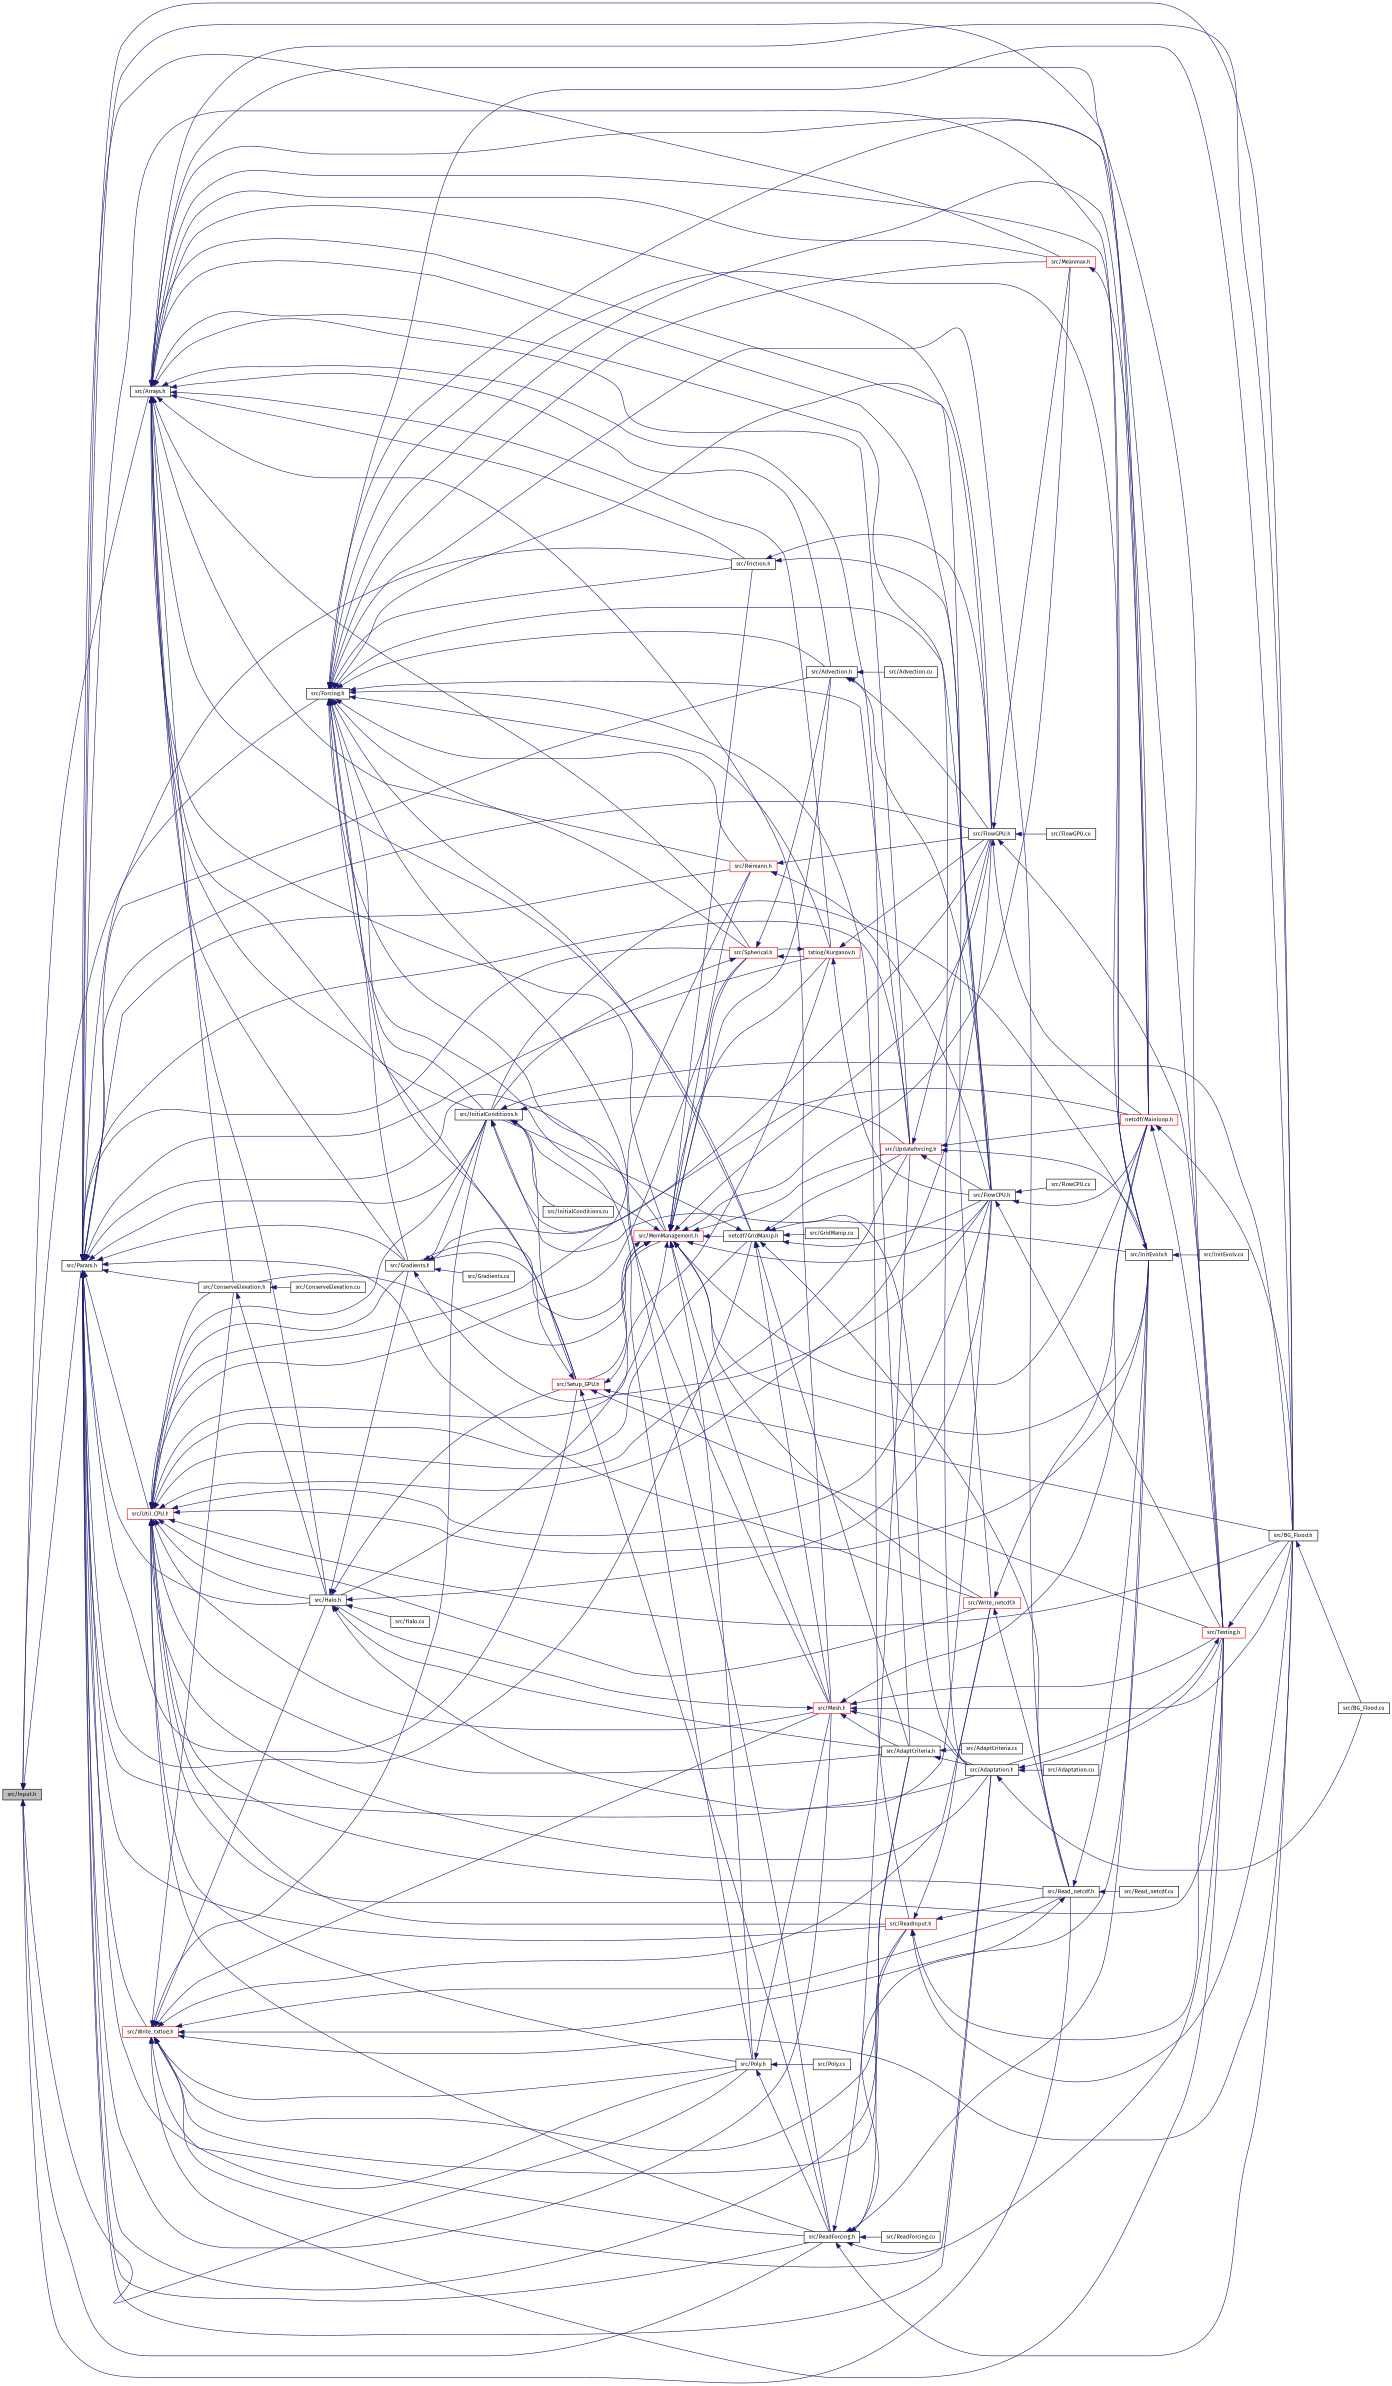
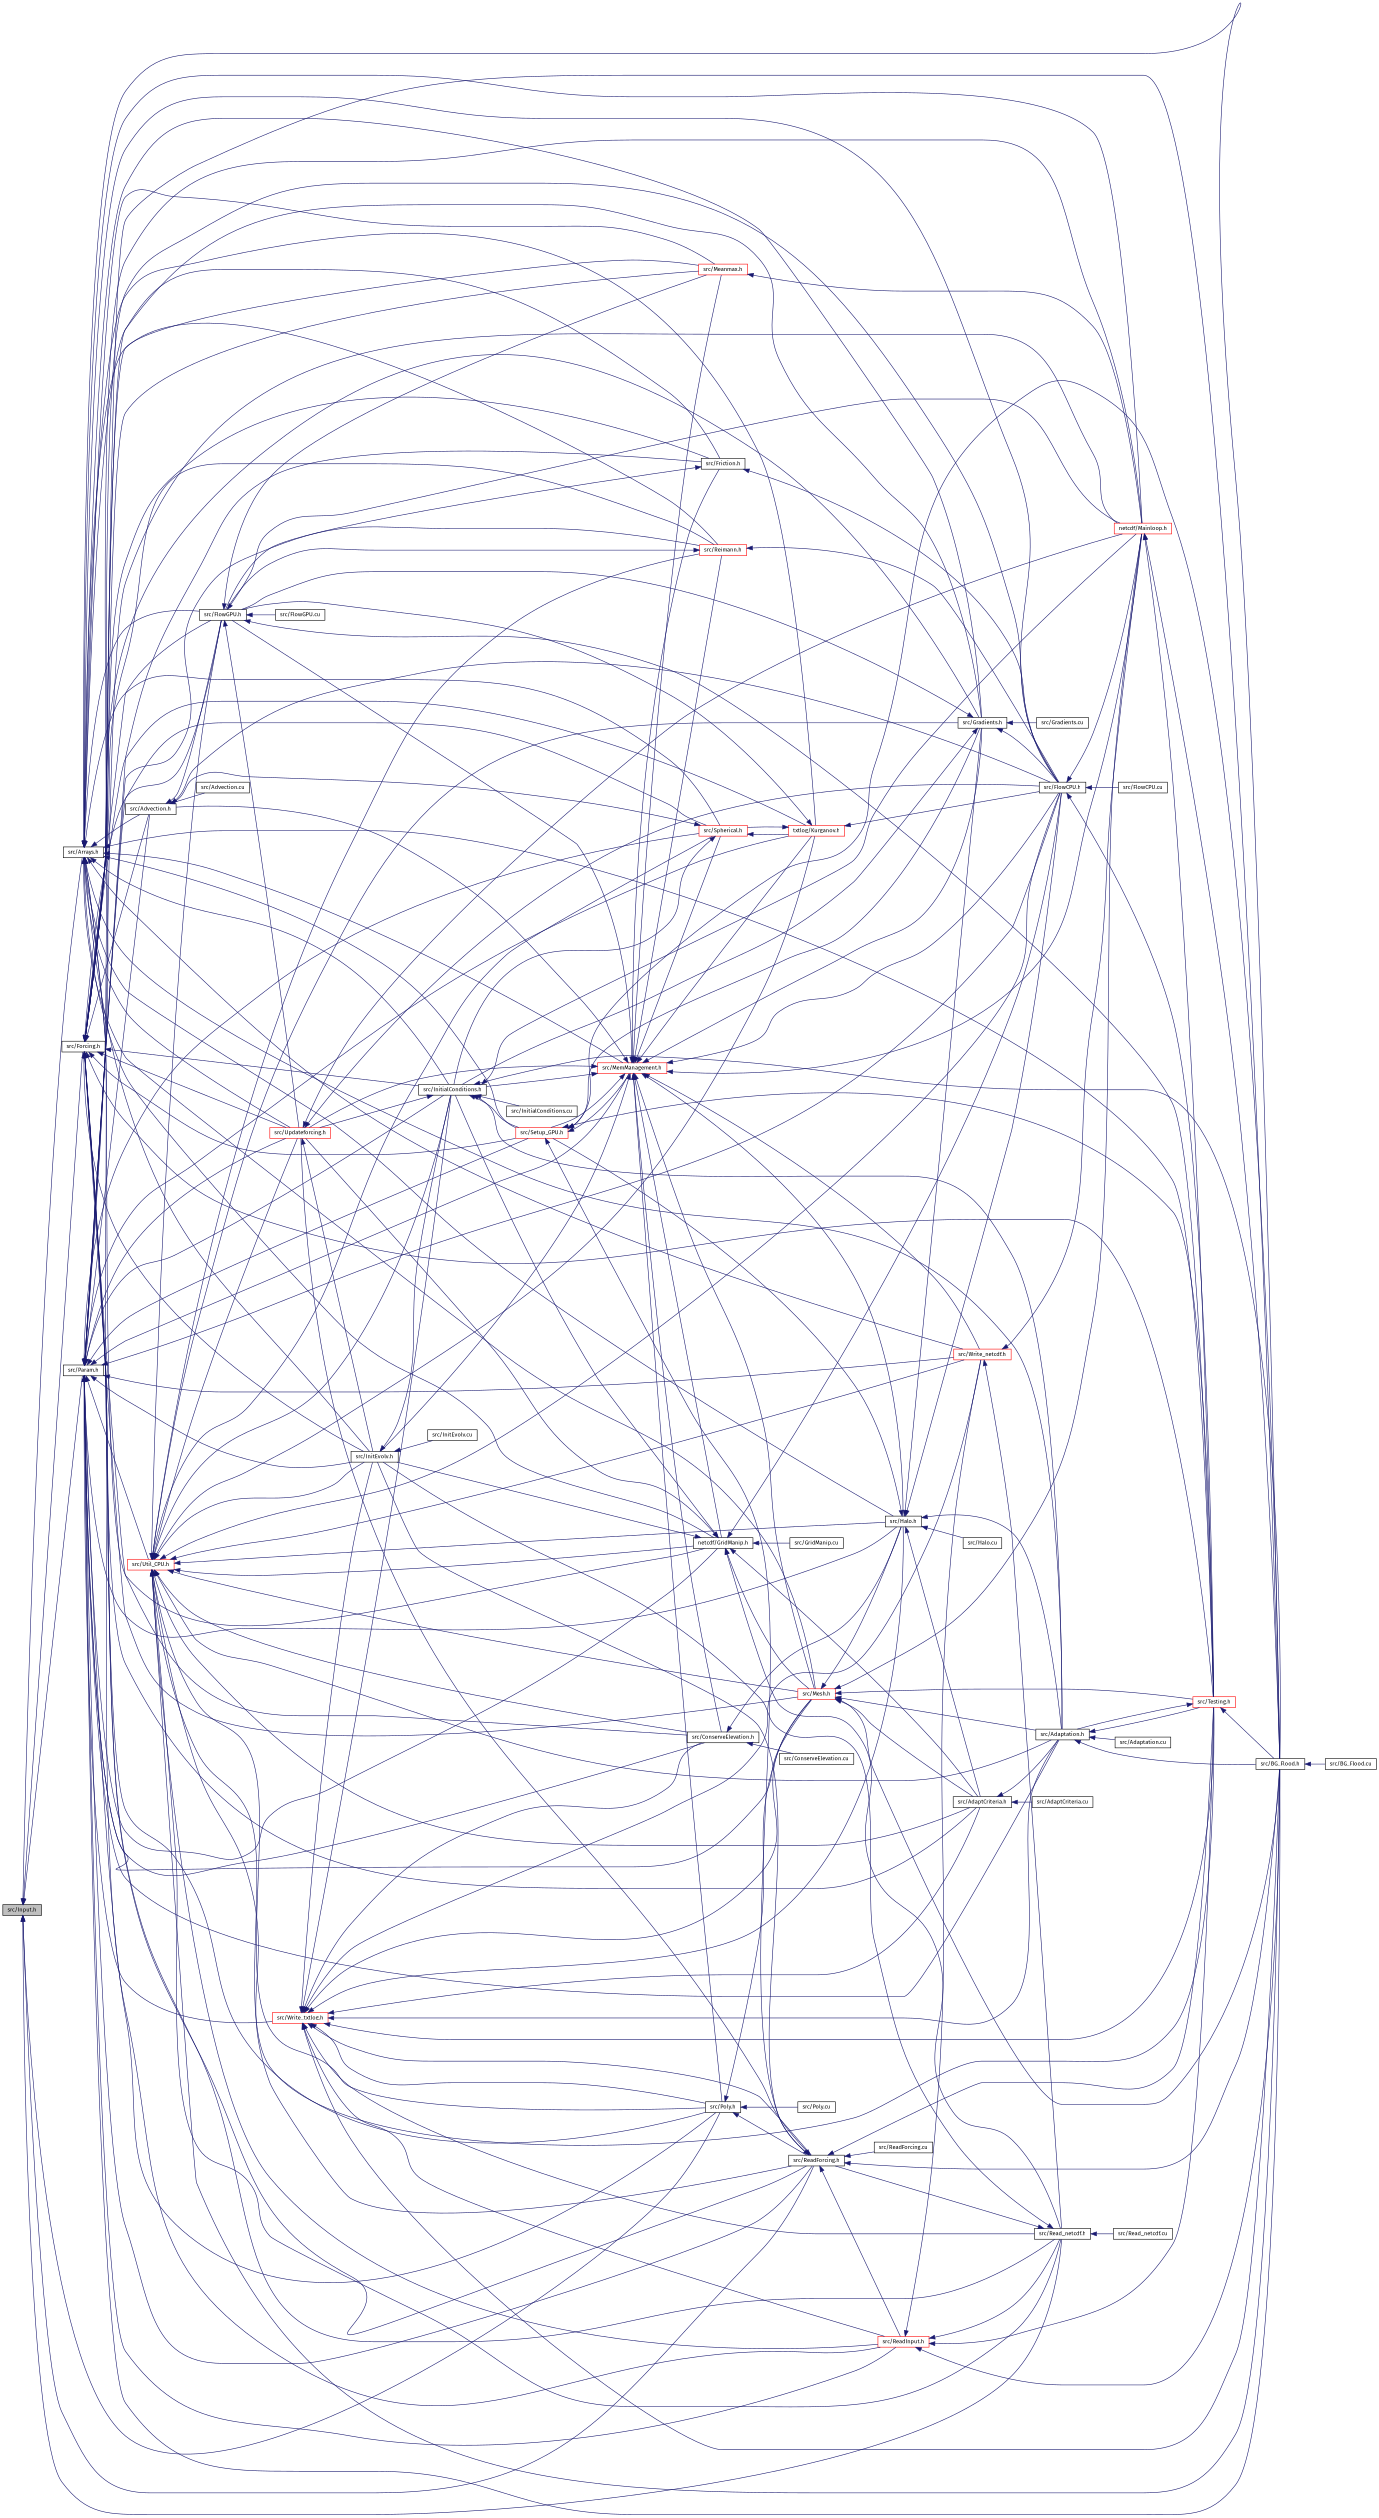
edge "src/FlowGPU.h" -> "src/Updateforcing.h": reversed
edge "src/BG_Flood.cu" -> "src/Adaptation.h": now "src/BG_Flood.h" -> "src/Adaptation.h"
edge "src/AdaptCriteria.h" -> "src/Param.h": removed
